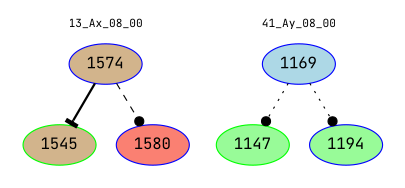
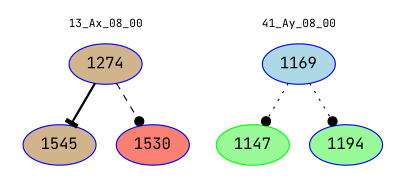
node "1574": label "1574" -> "1274"
node "1545": color green -> blue
node "1580": label "1580" -> "1530"
